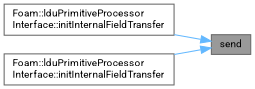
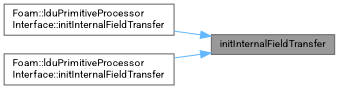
node "send": label "send" -> "initInternalFieldTransfer"
